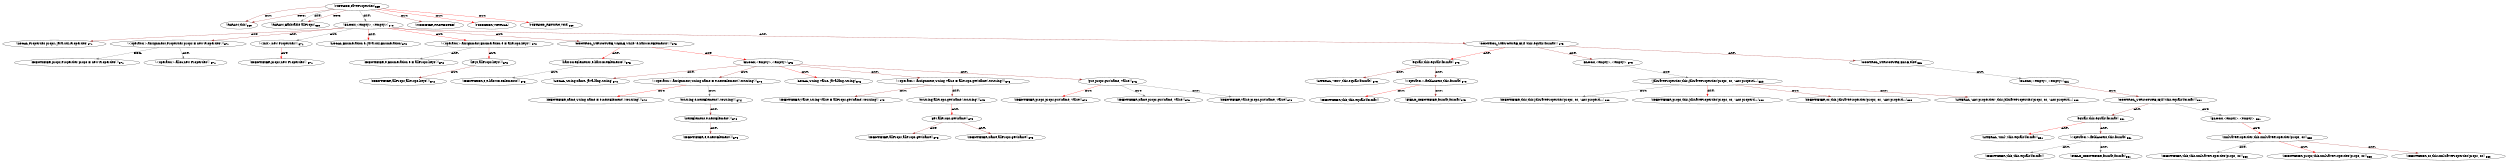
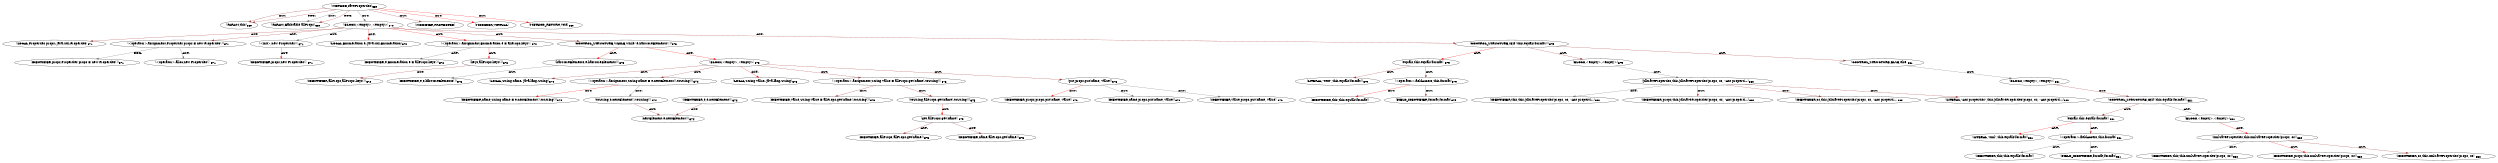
edge "(nextElement,e.nextElement())" -> "(IDENTIFIER,e,e.nextElement())": reversed
